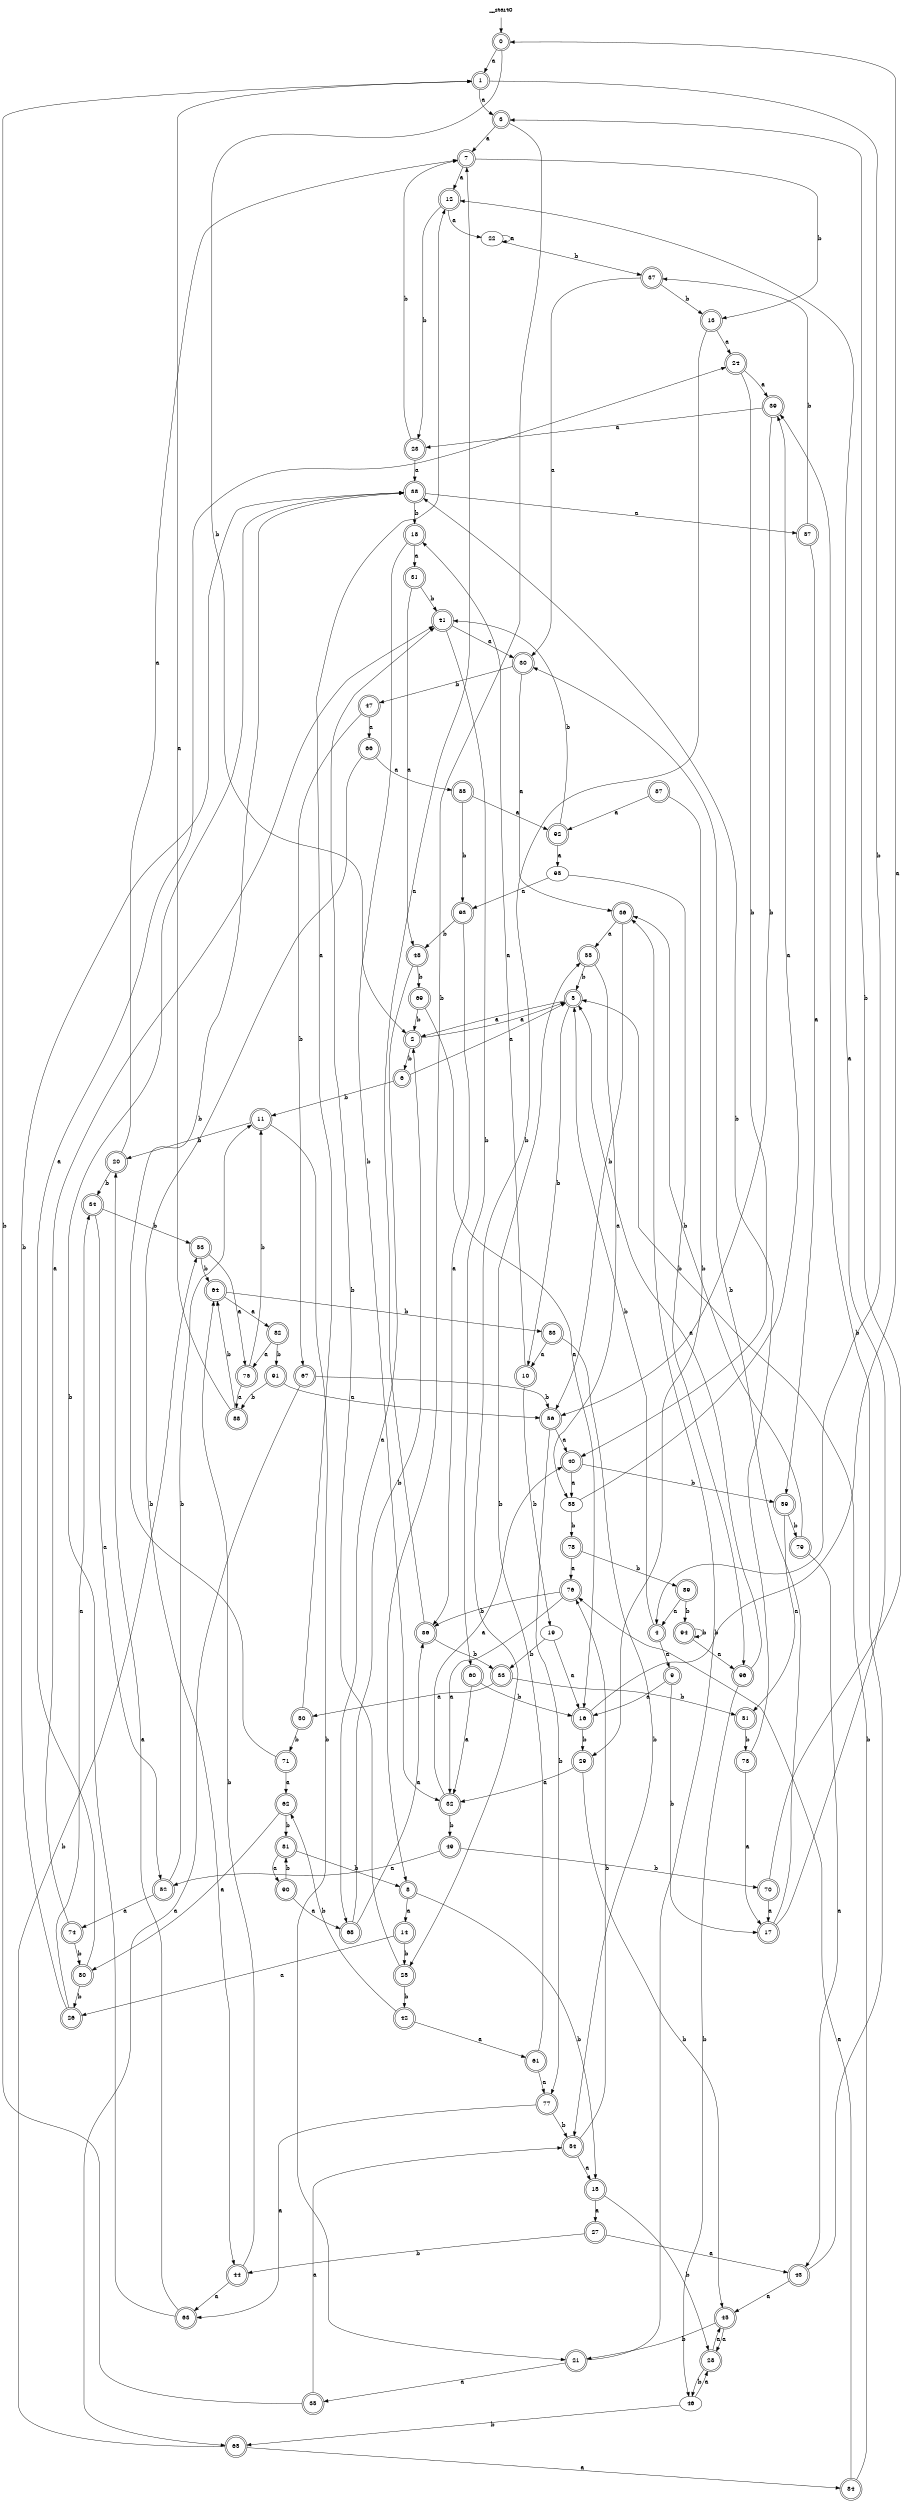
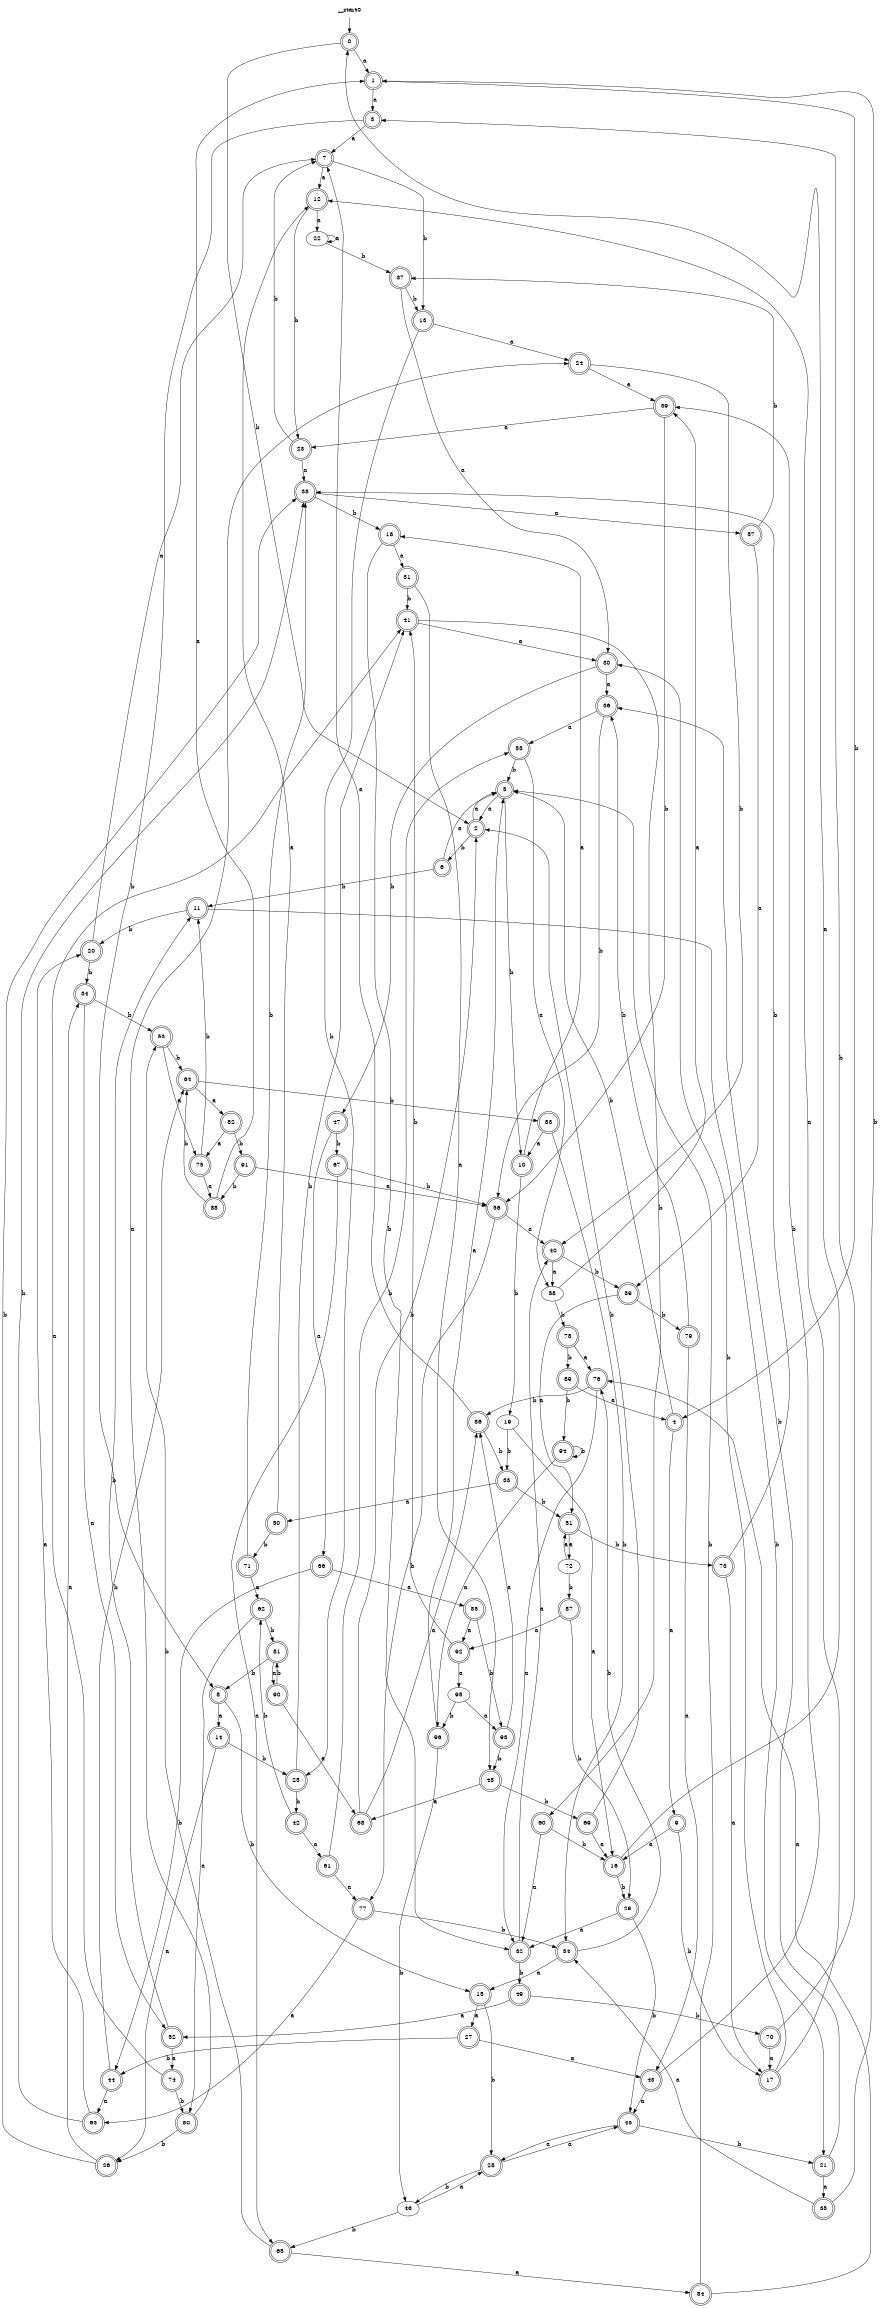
node "72": added
